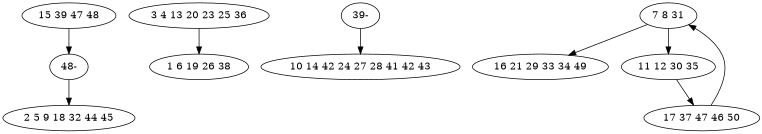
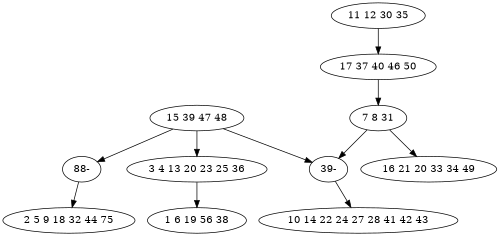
edge "7 8 31" -> "11 12 30 35": now "7 8 31" -> "39-"
node "48-": label "48-" -> "88-"
node "1 6 19 26 38": label "1 6 19 26 38" -> "1 6 19 56 38"
node "10 14 42 24 27 28 41 42 43": label "10 14 42 24 27 28 41 42 43" -> "10 14 22 24 27 28 41 42 43"
node "16 21 29 33 34 49": label "16 21 29 33 34 49" -> "16 21 20 33 34 49"
node "2 5 9 18 32 44 45": label "2 5 9 18 32 44 45" -> "2 5 9 18 32 44 75"
node "17 37 47 46 50": label "17 37 47 46 50" -> "17 37 40 46 50"
edge "15 39 47 48" -> "3 4 13 20 23 25 36": added
edge "15 39 47 48" -> "39-": added
